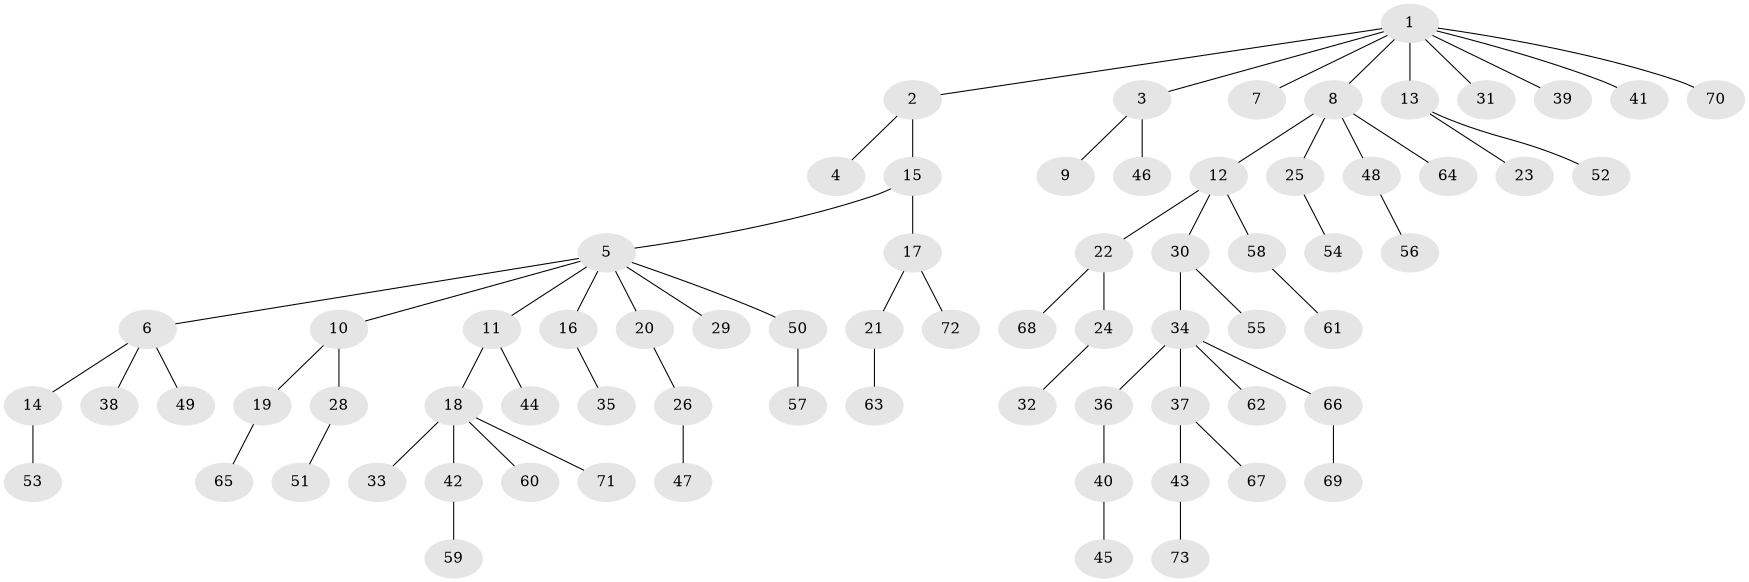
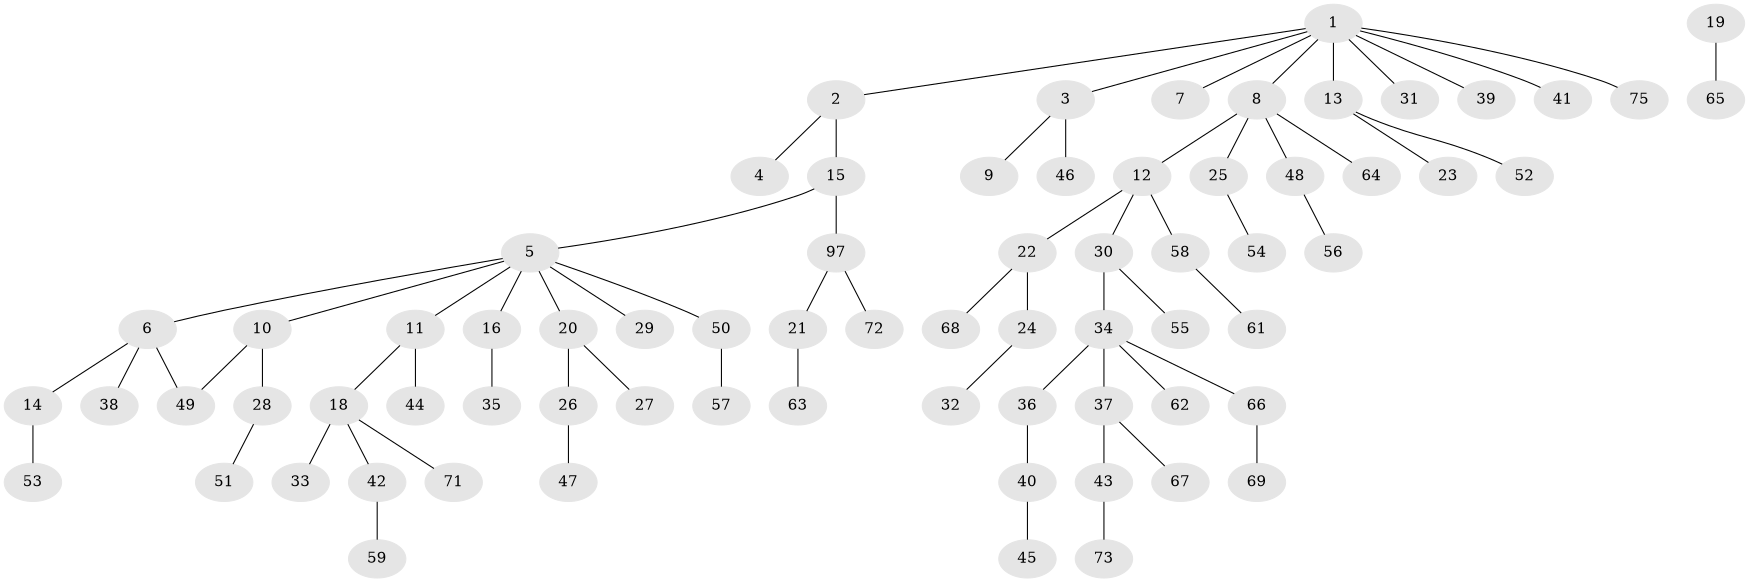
node "70": label "70" -> "75"
node "17": label "17" -> "97"
edge "10" -- "19": now "10" -- "49"
node "27": added
node "60": removed
